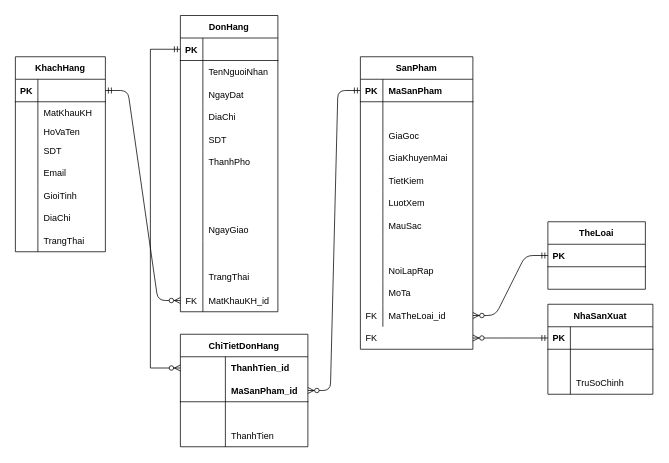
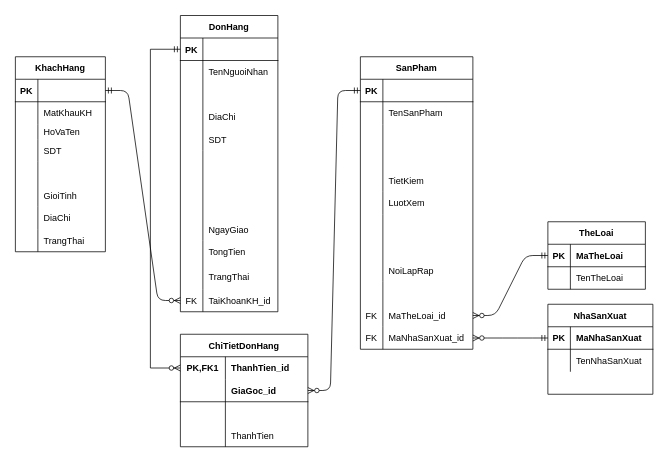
node "MaSanPham": removed
node "NgayDat": removed
node "TenSanPham": added
node "GiaGoc": removed
node "GiaKhuyenMai": removed
node "ThanhPho": removed
node "Email": removed
node "MauSac": removed
node "TongTien": added
node "MaTheLoai": added
node "TenTheLoai": added
node "MoTa": removed
node "MatKhauKH_id": label "MatKhauKH_id" -> "TaiKhoanKH_id"
node "MaNhaSanXuat_id": added
node "MaNhaSanXuat": added
node "TenNhaSanXuat": added
node "PK,FK1": added
node "TruSoChinh": removed
node "MaSanPham_id": label "MaSanPham_id" -> "GiaGoc_id"
